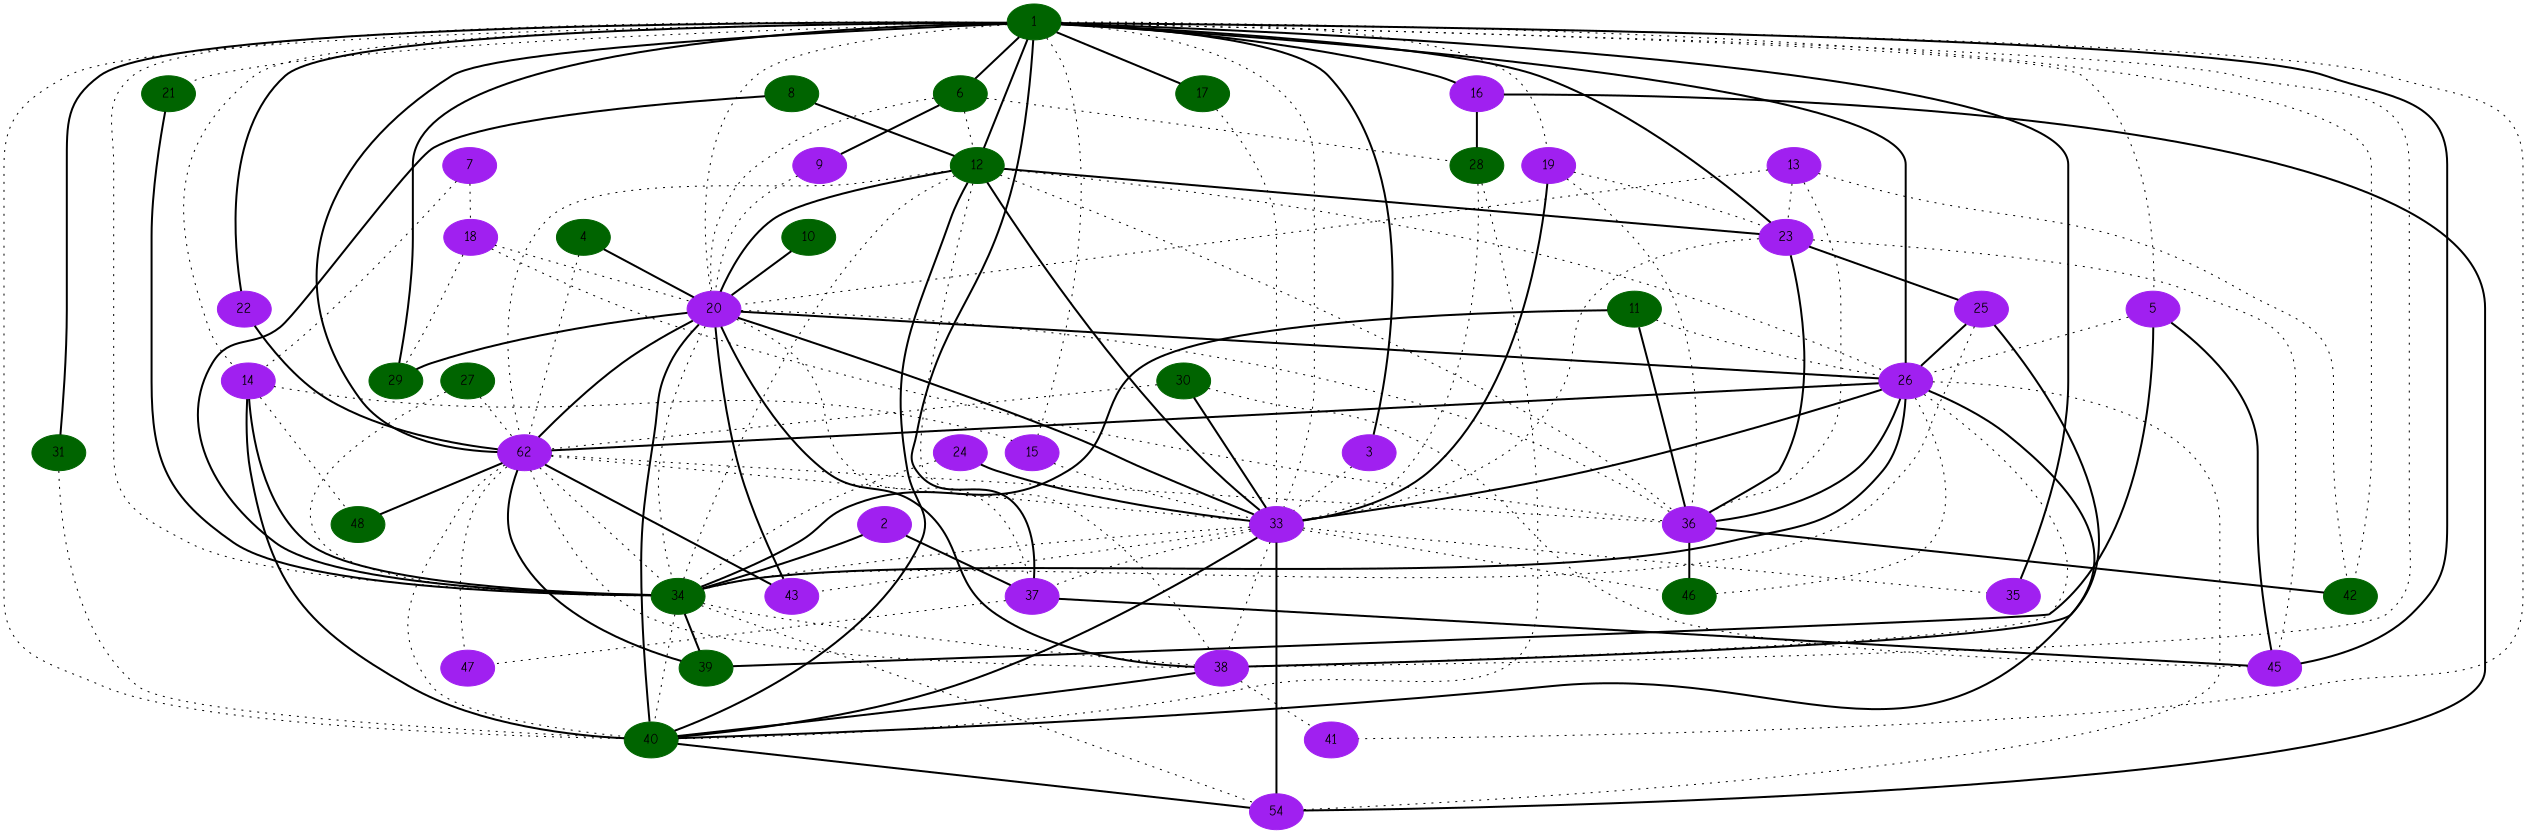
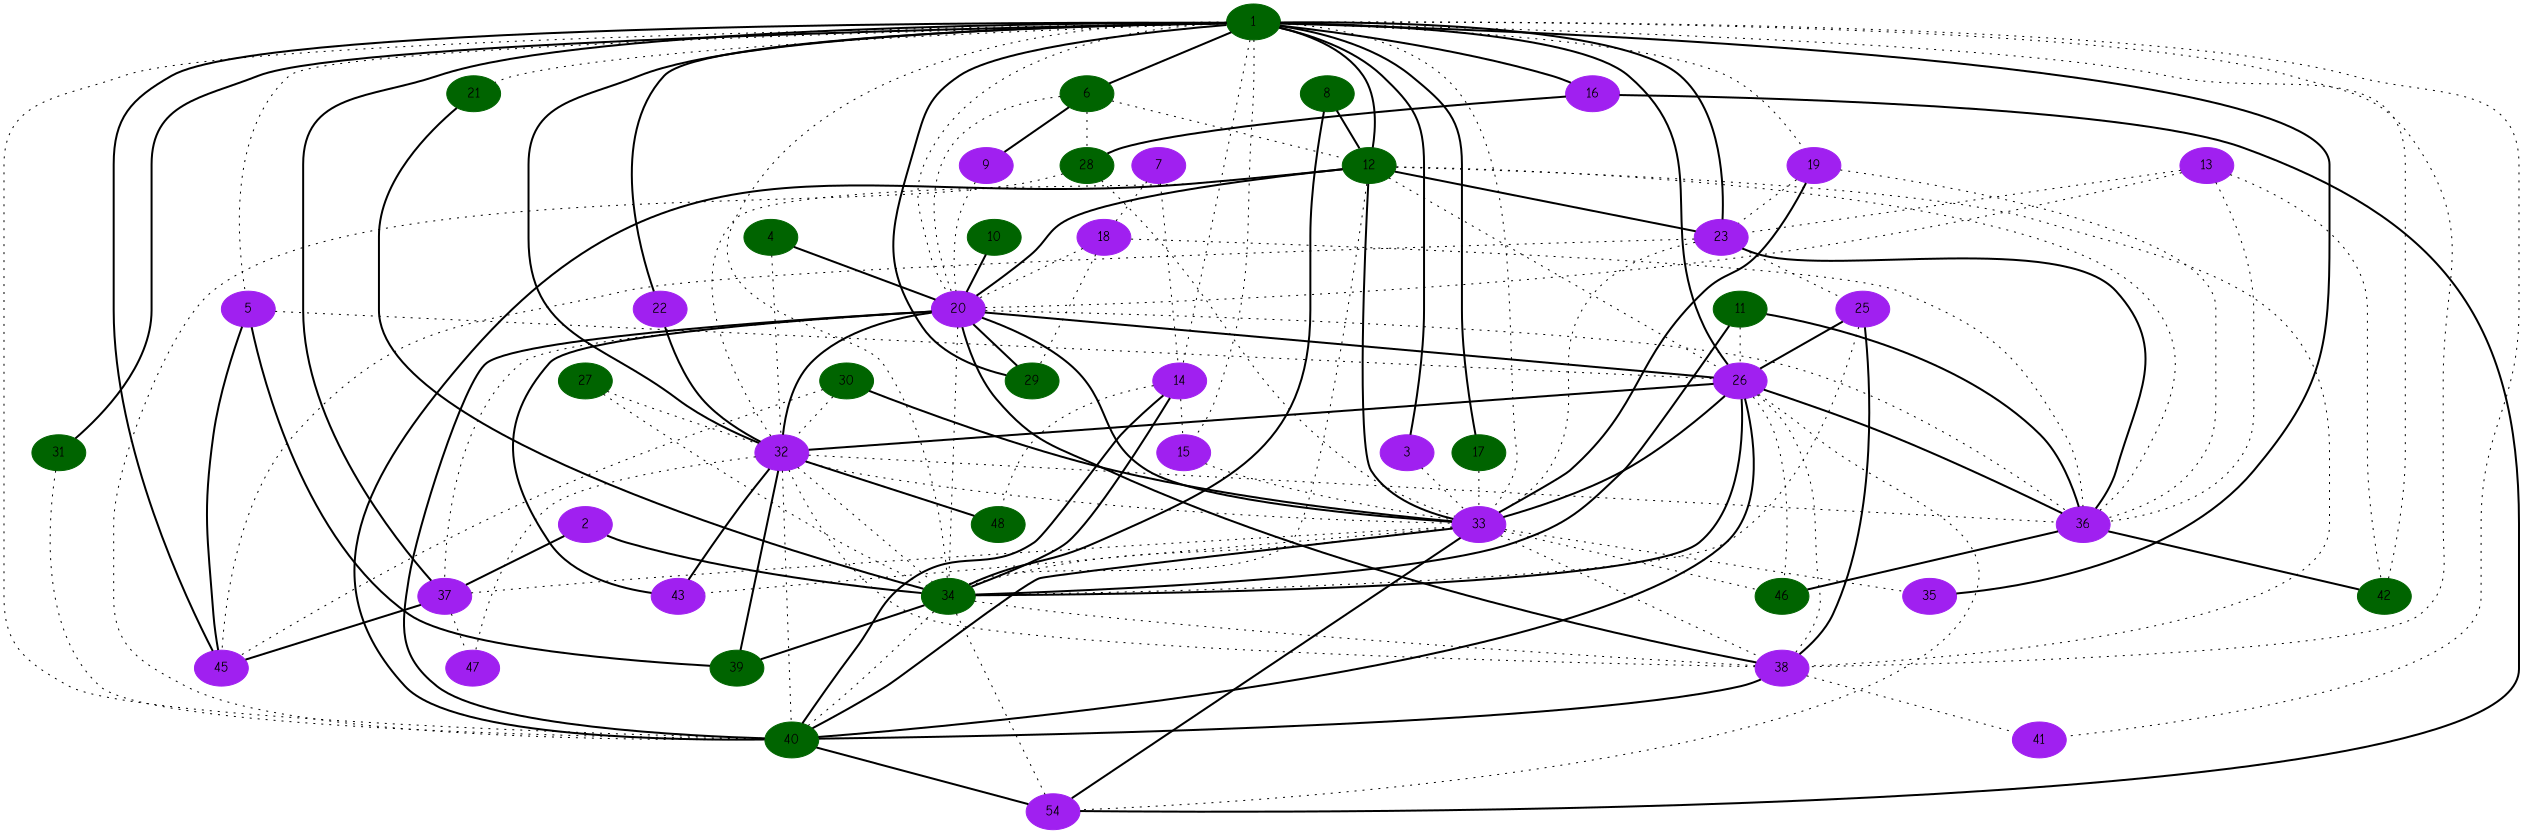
edge "23" -- "25": style bold -> dotted
node "62": label "62" -> "32"
node "24": removed
